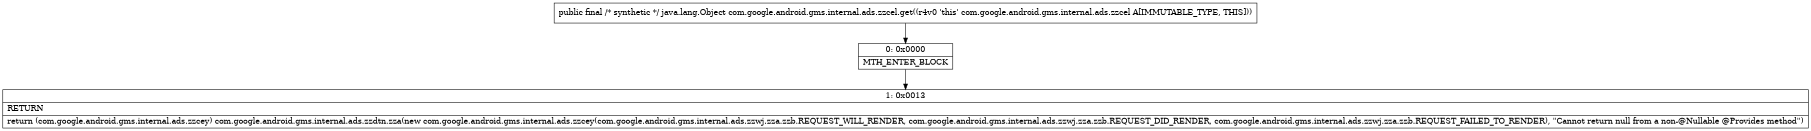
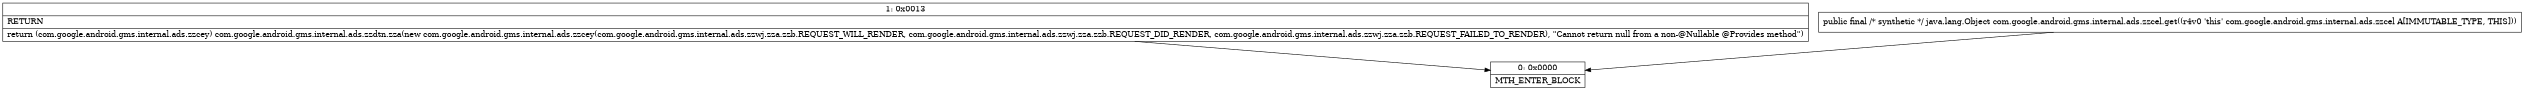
edge "0: 0x0000" -> "1: 0x0013": reversed
